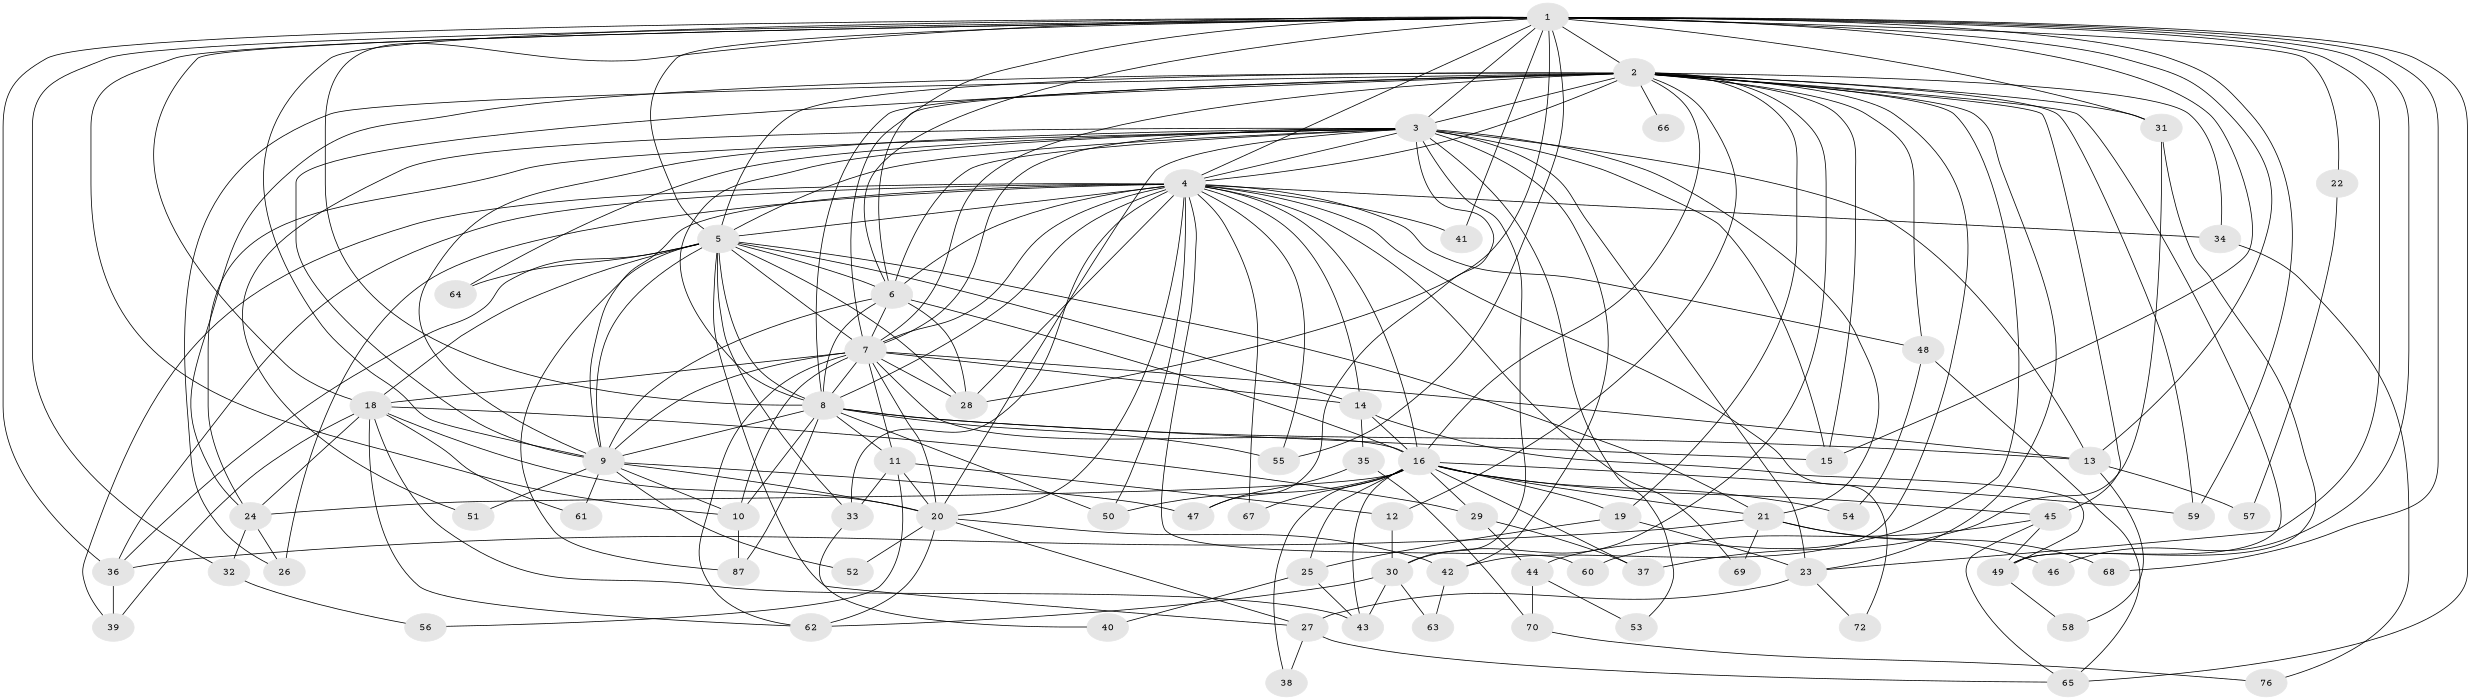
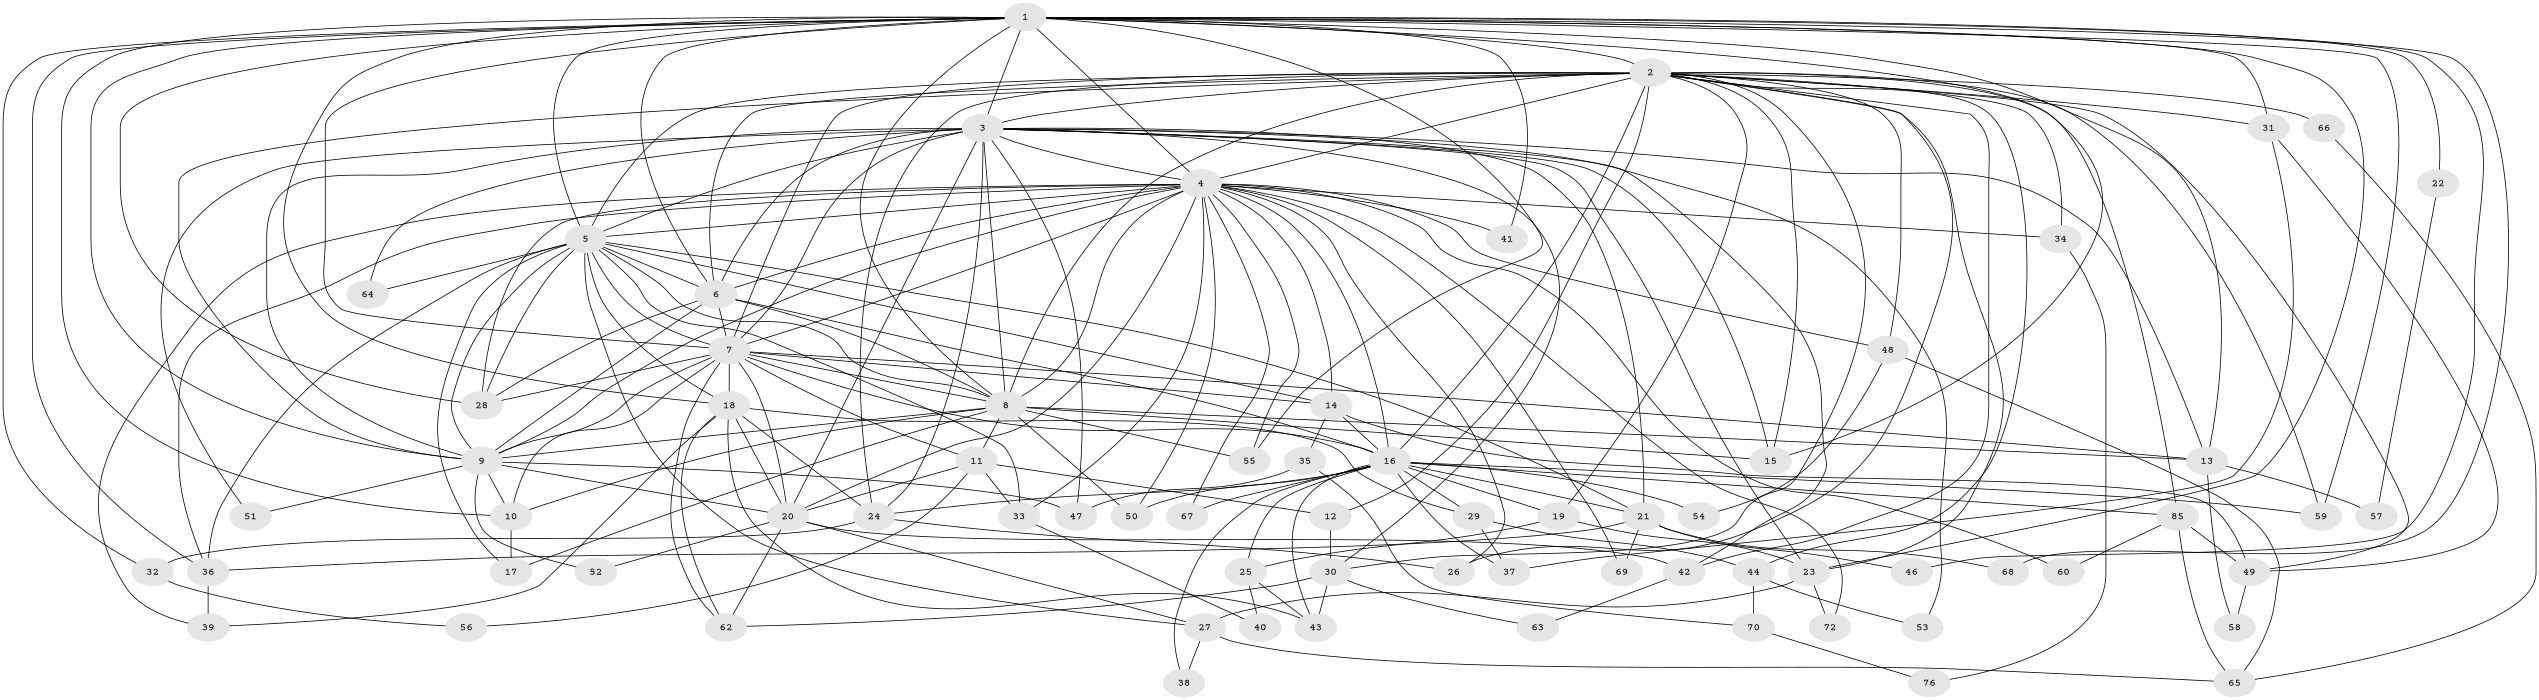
edge "1" -- "65": now "66" -- "65"
node "61": removed
node "45": label "45" -> "85"
node "87": label "87" -> "17"
